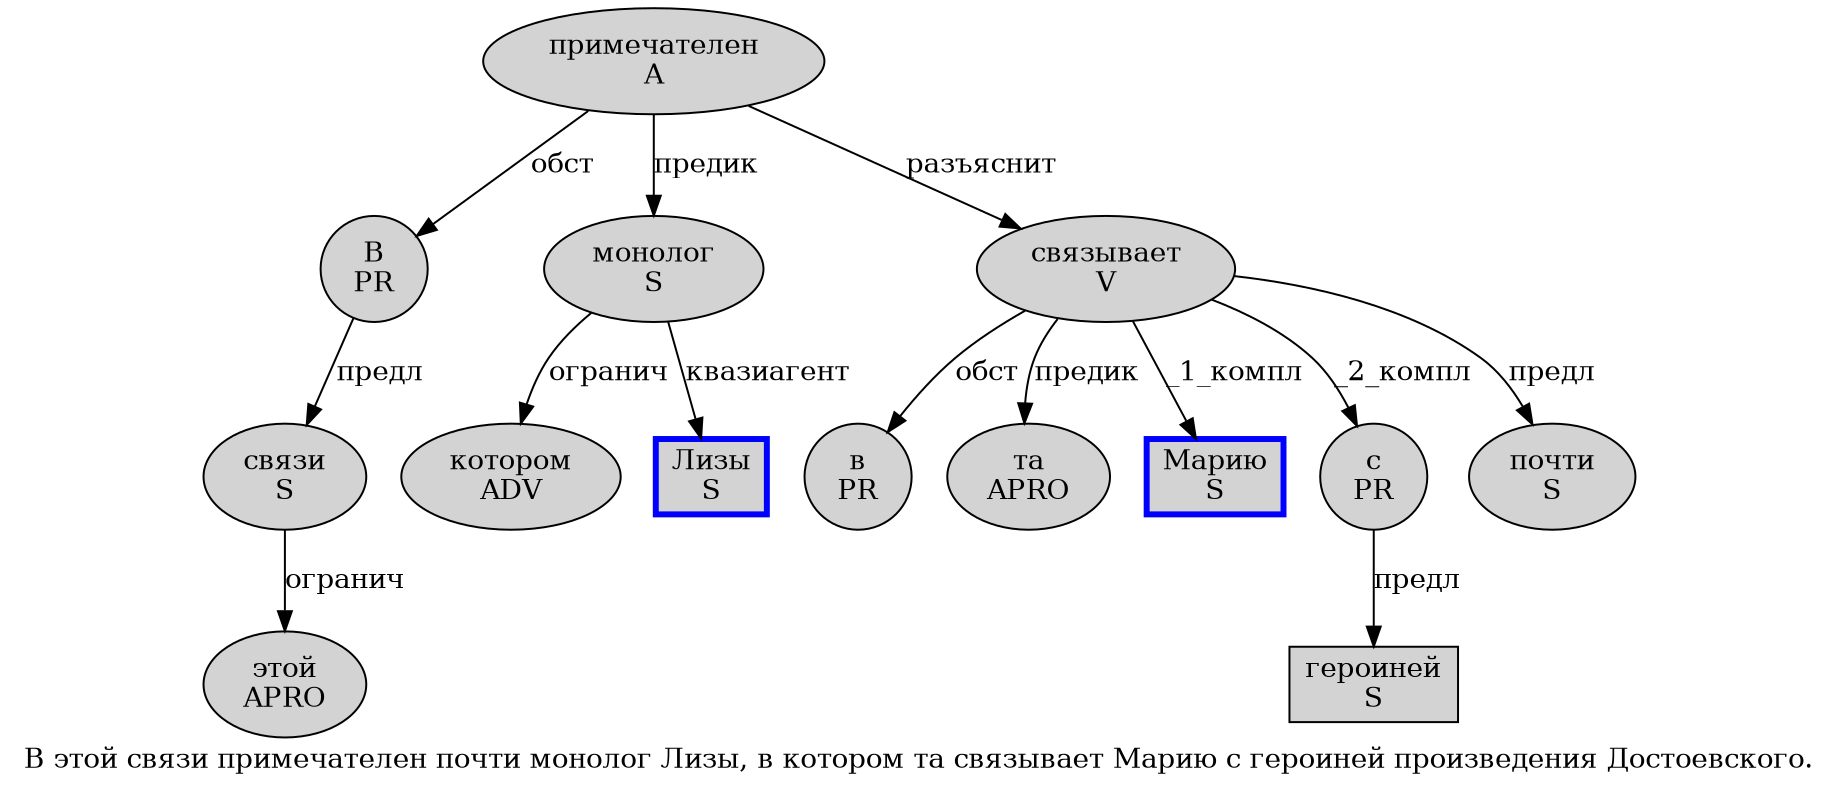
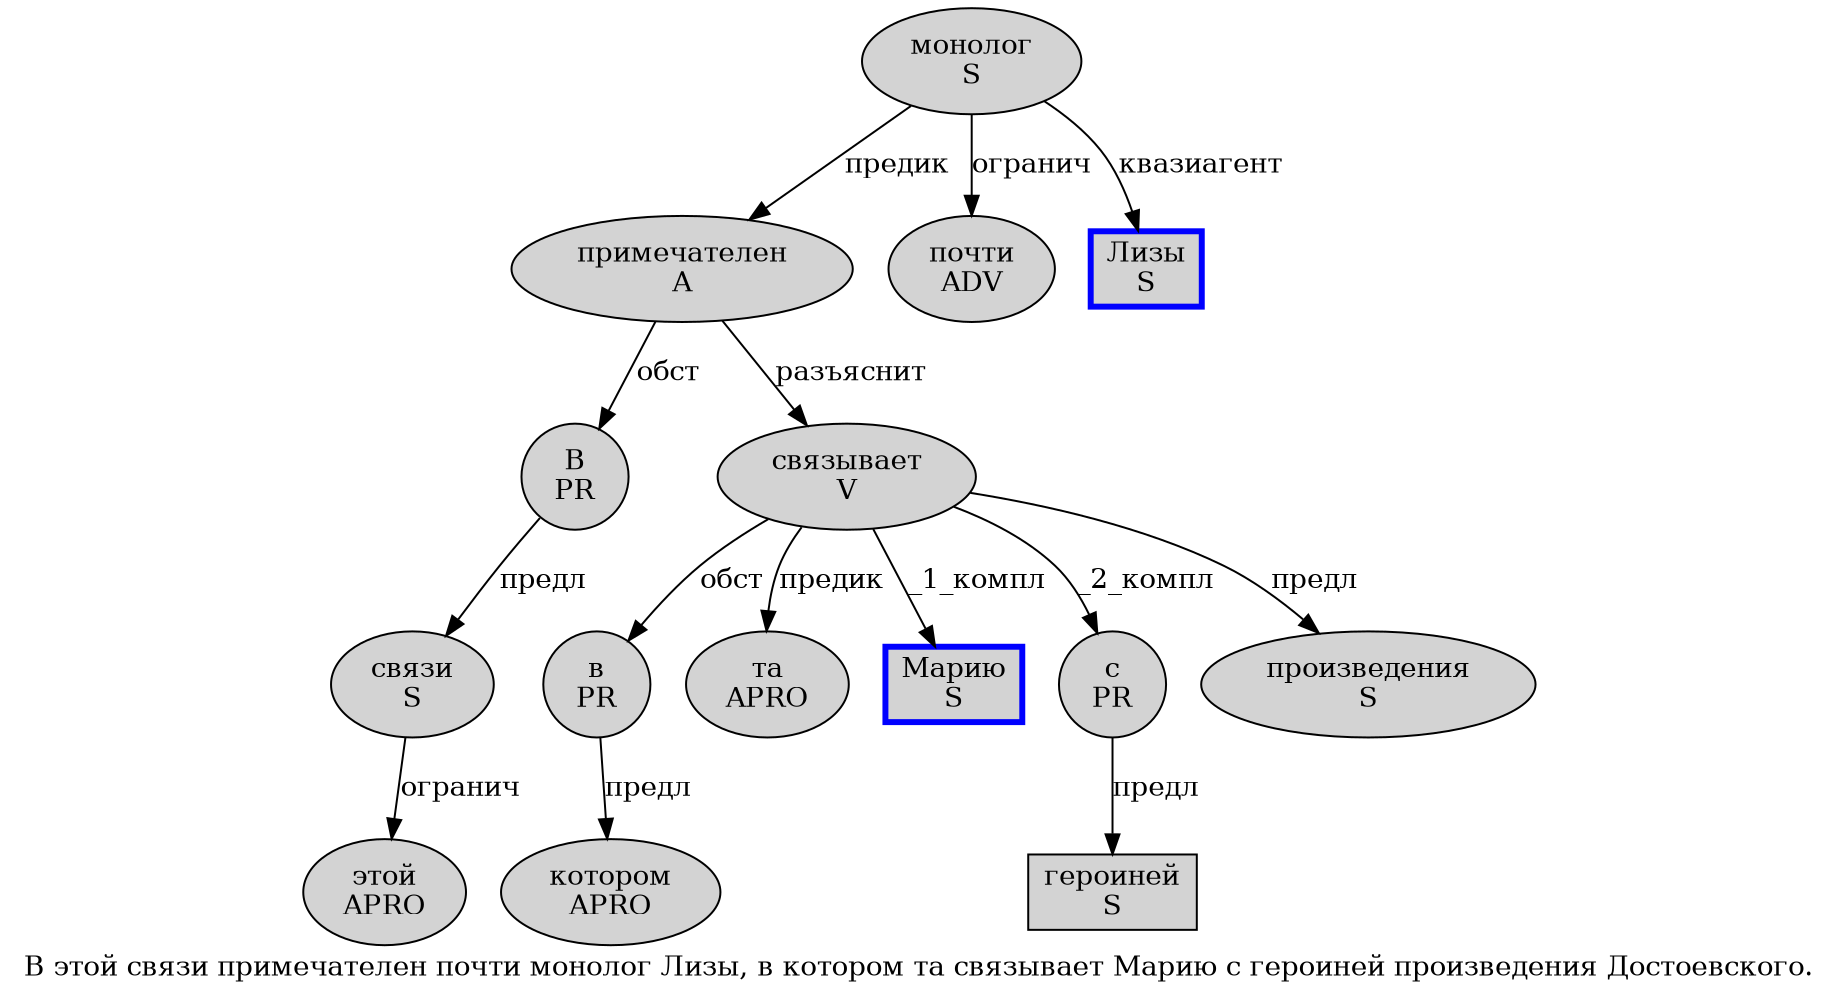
edge "примечателен A" -> "монолог S": reversed
node "котором ADV": label "котором ADV" -> "почти ADV"
node "почти S": label "почти S" -> "произведения S"
node "котором APRO": added
